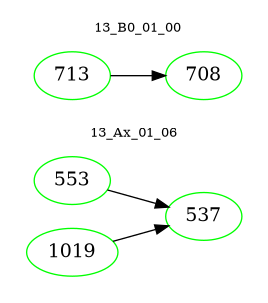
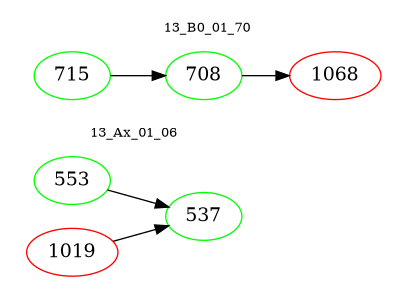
cluster "13_B0_01_00": label "13_B0_01_00" -> "13_B0_01_70"
node "713": label "713" -> "715"
node "1068": added
node "1019": color green -> red
